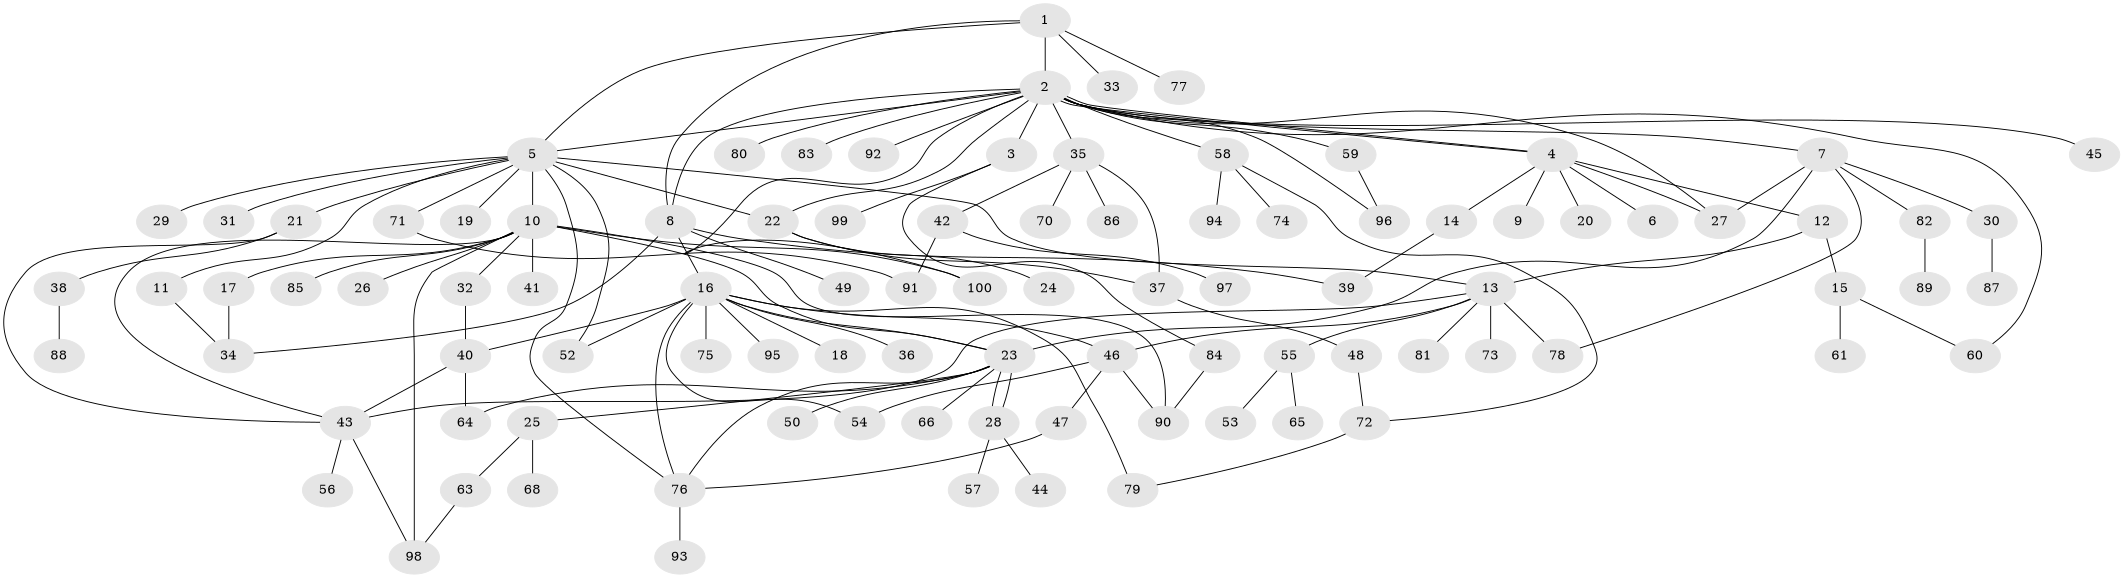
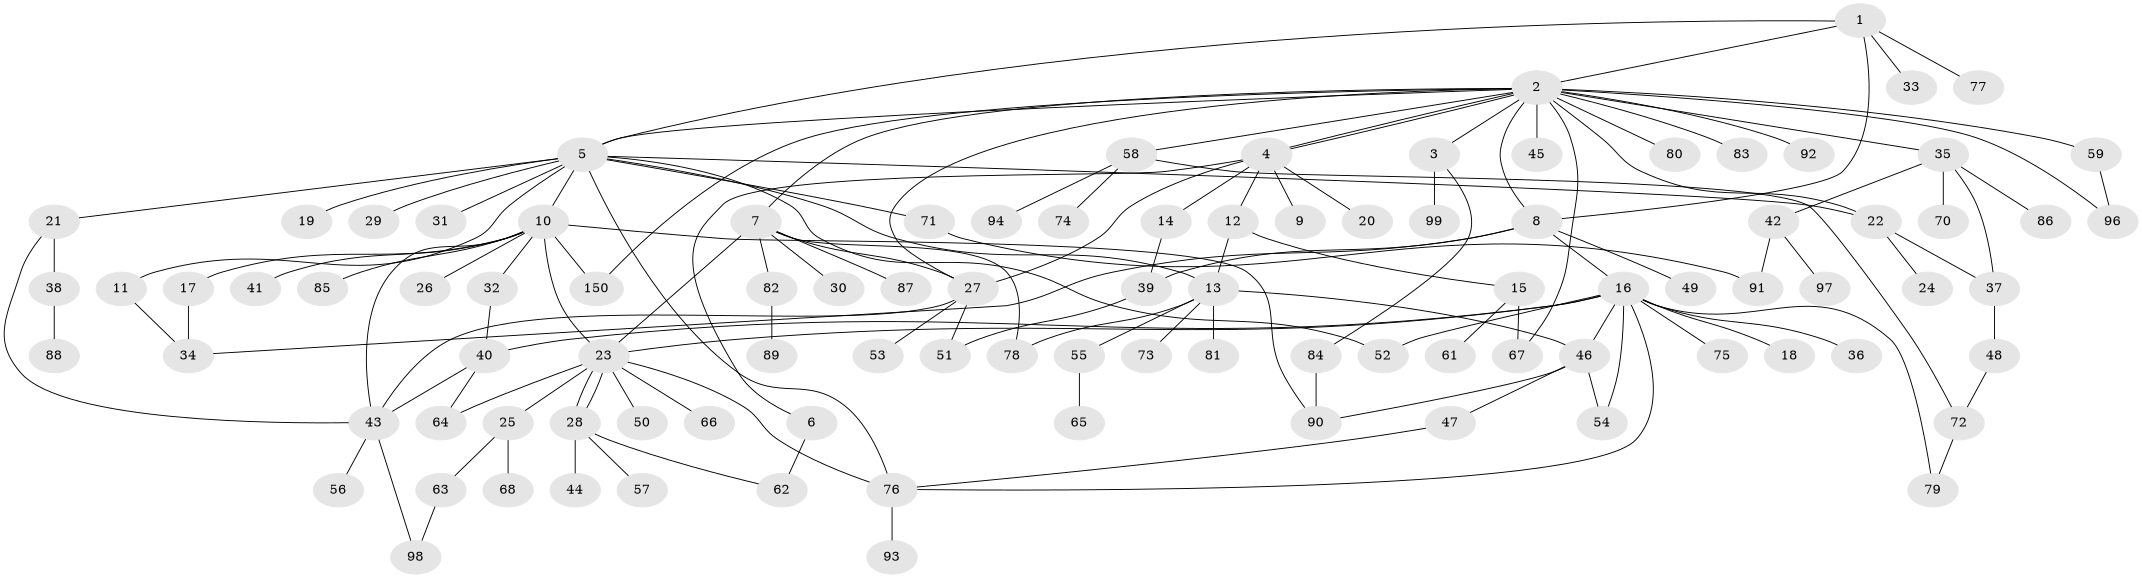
edge "30" -- "87": now "7" -- "87"
node "100": label "100" -> "150"
node "95": removed
node "51": added
node "60": label "60" -> "67"
edge "10" -- "98": removed
edge "13" -- "43": now "27" -- "43"
edge "55" -- "53": now "27" -- "53"
node "62": added
